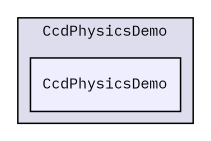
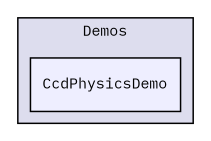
cluster "CcdPhysicsDemo": label "CcdPhysicsDemo" -> "Demos"
